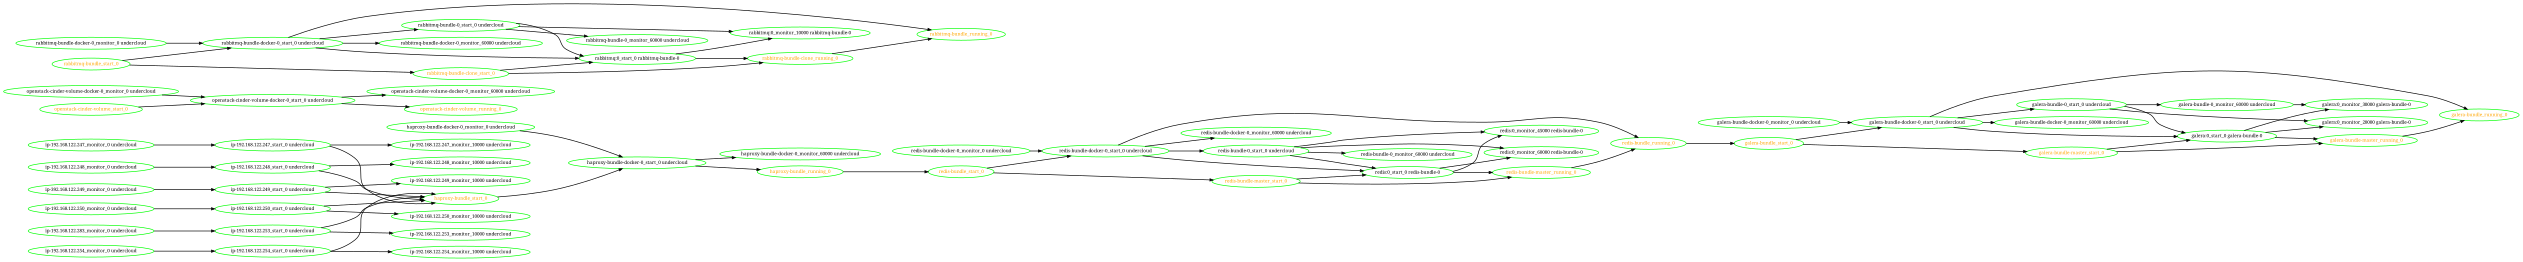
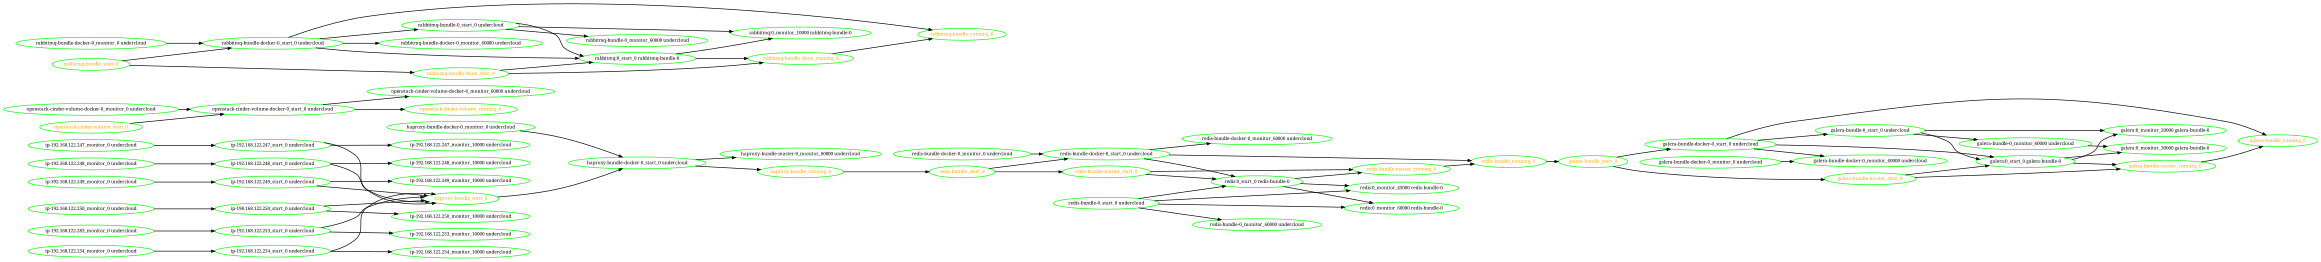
edge "galera-bundle-docker-0_monitor_0 undercloud" -> "galera-bundle-docker-0_start_0 undercloud": now "galera-bundle-docker-0_monitor_0 undercloud" -> "galera-bundle-docker-0_monitor_60000 undercloud"
edge "redis-bundle-docker-0_start_0 undercloud" -> "redis-bundle-0_start_0 undercloud": removed
node "haproxy-bundle-docker-0_monitor_60000 undercloud": label "haproxy-bundle-docker-0_monitor_60000 undercloud" -> "haproxy-bundle-master-0_monitor_60000 undercloud"
node "ip-192.168.122.250_start_0 undercloud": label "ip-192.168.122.250_start_0 undercloud" -> "ip-198.168.122.250_start_0 undercloud"
